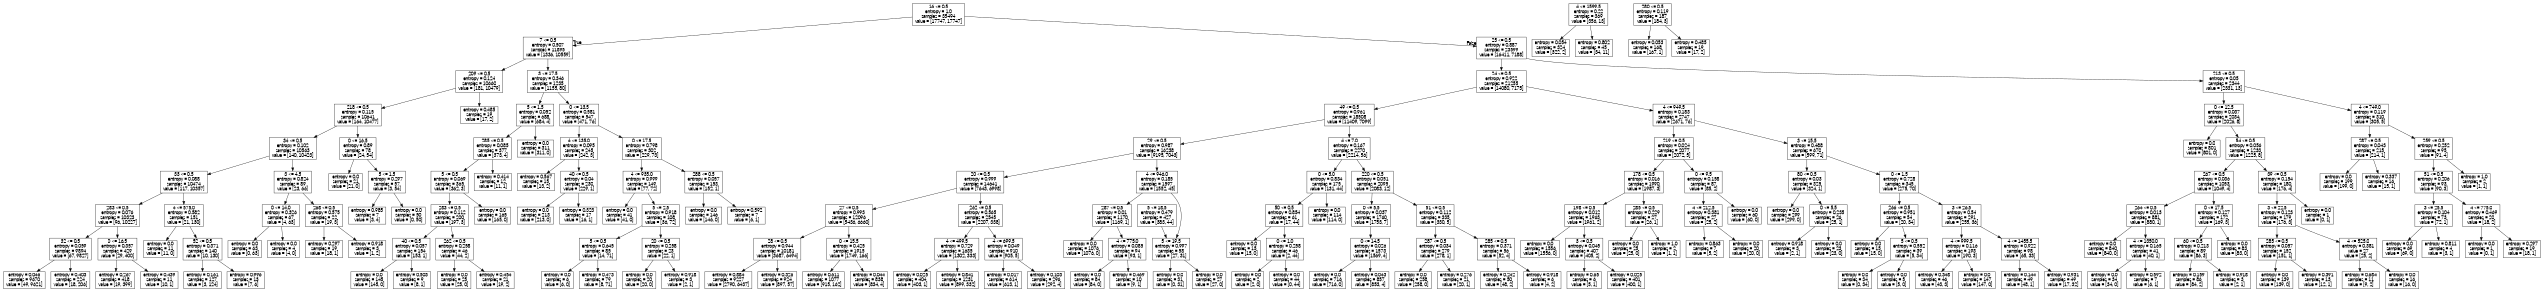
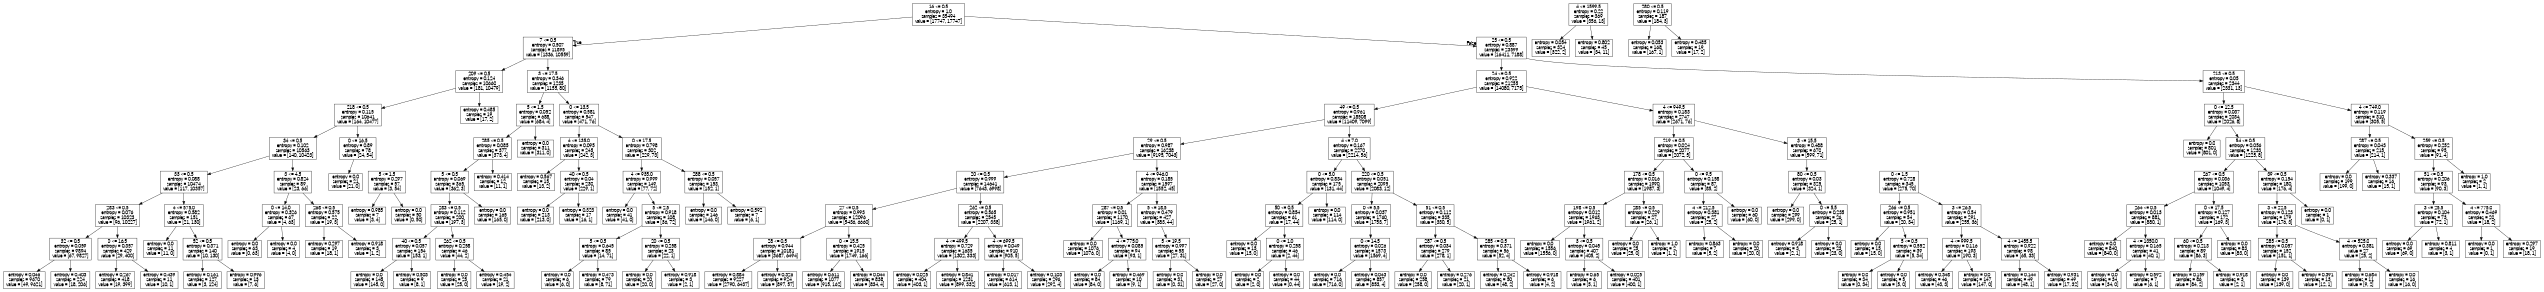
edge "0 <= 16.5 entropy = 0.89 samples = 78 value = [24, 54]" -> "5 <= 1.5 entropy = 0.297 samples = 57 value = [3, 54]": removed
edge "3 <= 15.5 entropy = 0.488 samples = 670 value = [599, 71]" -> "0 <= 1.5 entropy = 0.728 samples = 345 value = [275, 70]": removed
edge "4 <= 946.0 entropy = 0.185 samples = 1597 value = [1552, 45]" -> "5 <= 19.5 entropy = 0.997 samples = 58 value = [27, 31]": now "4 <= 946.0 entropy = 0.185 samples = 1597 value = [1552, 45]" -> "5 <= 18.5 entropy = 0.479 samples = 427 value = [383, 44]"
